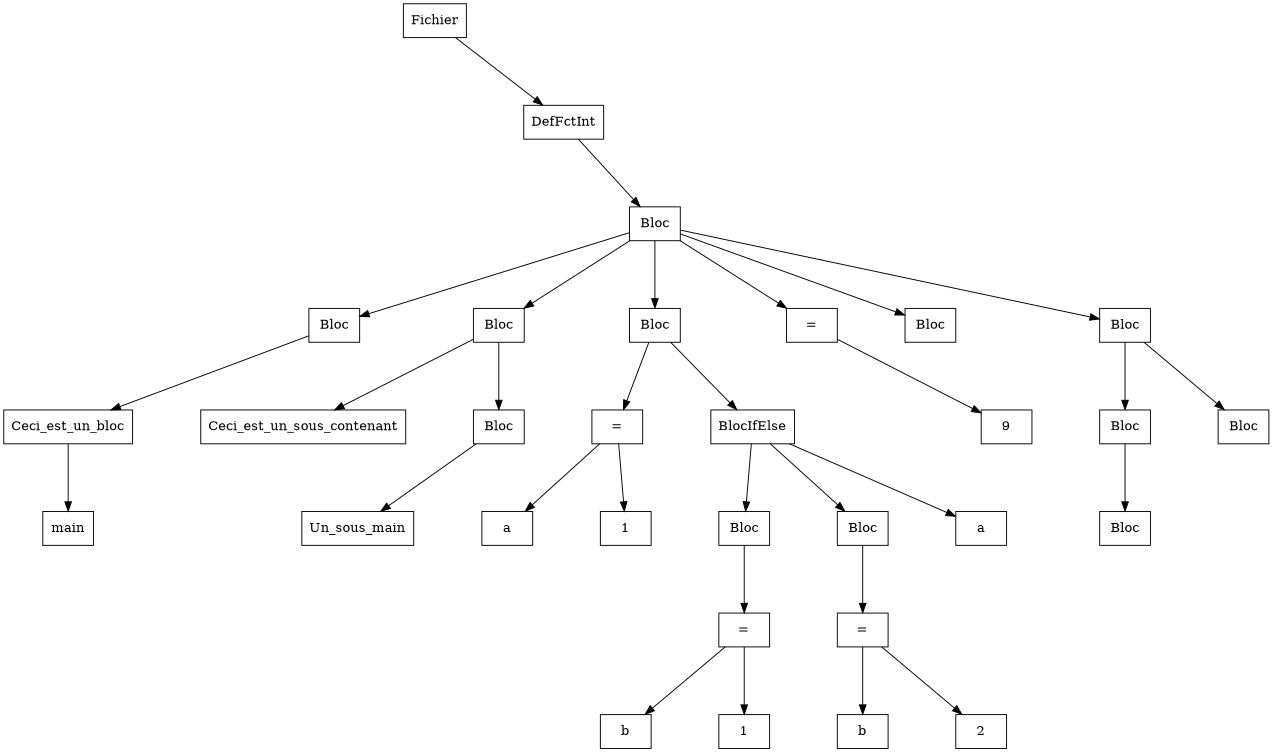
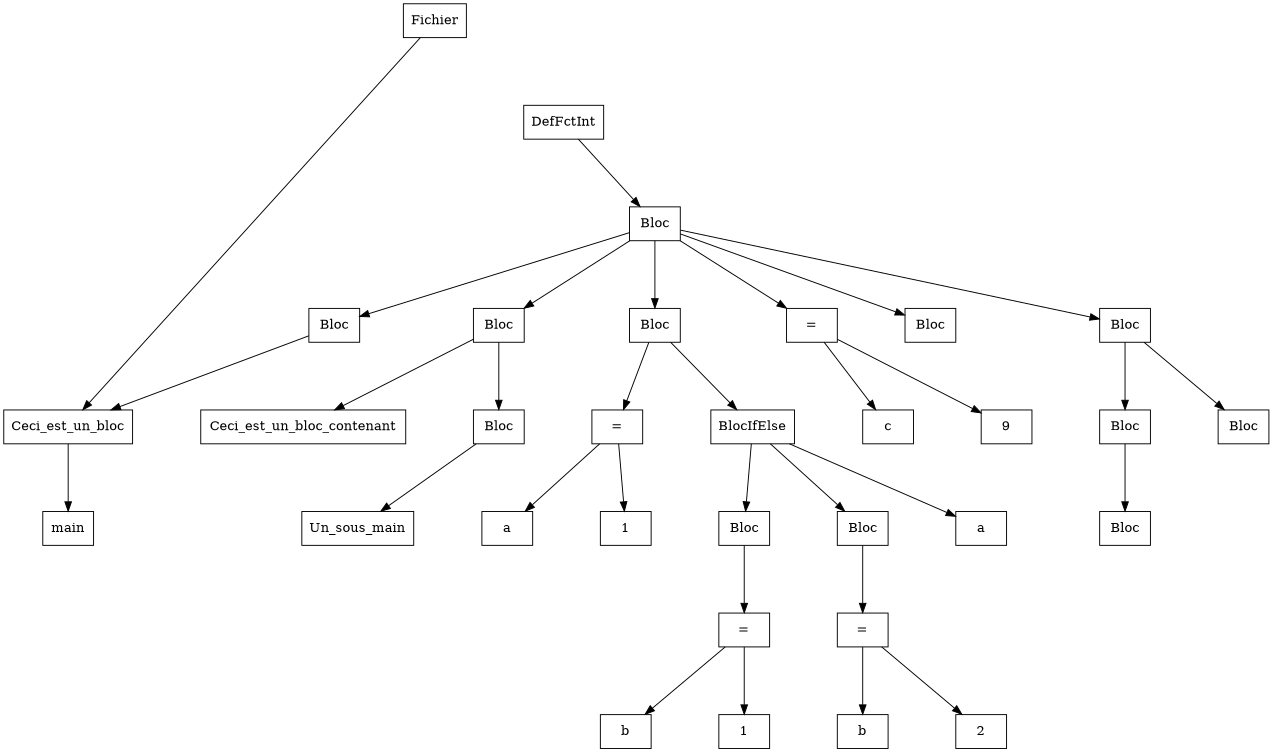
edge "Fichier" -> "DefFctInt": now "Fichier" -> "Ceci_est_un_bloc"
node "Ceci_est_un_sous_contenant": label "Ceci_est_un_sous_contenant" -> "Ceci_est_un_bloc_contenant"
node "c": added
